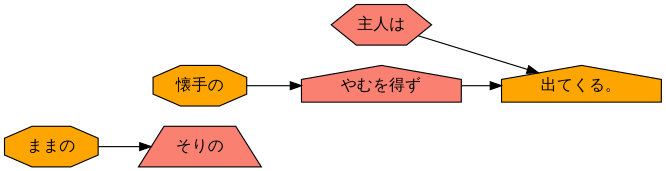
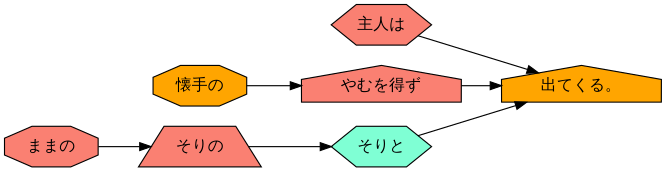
node "ままの": fillcolor orange -> salmon
node "そりと": added
